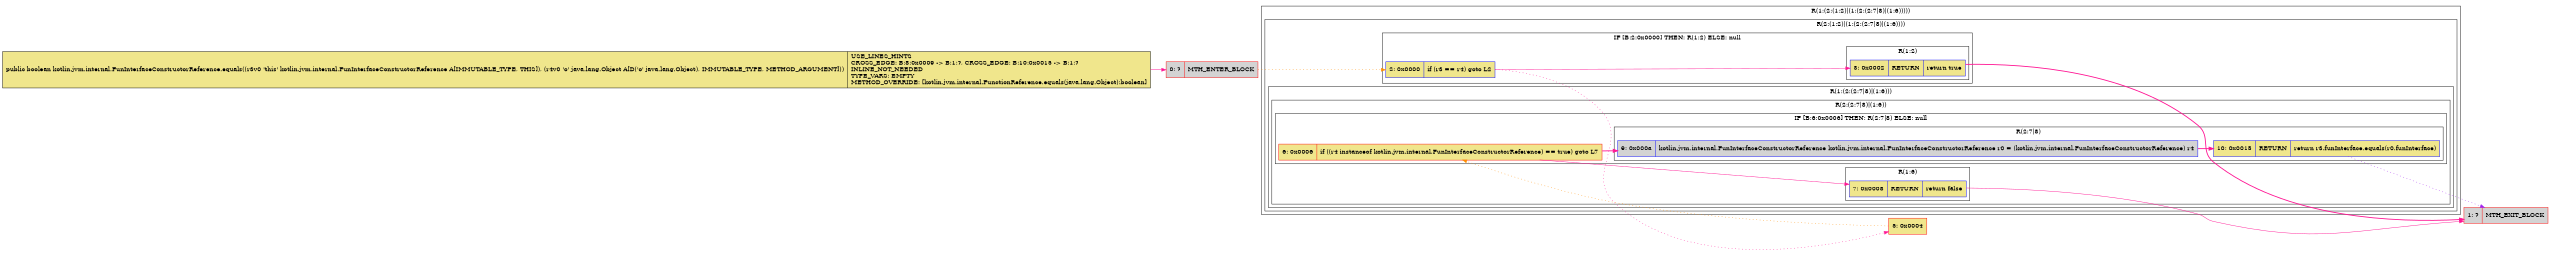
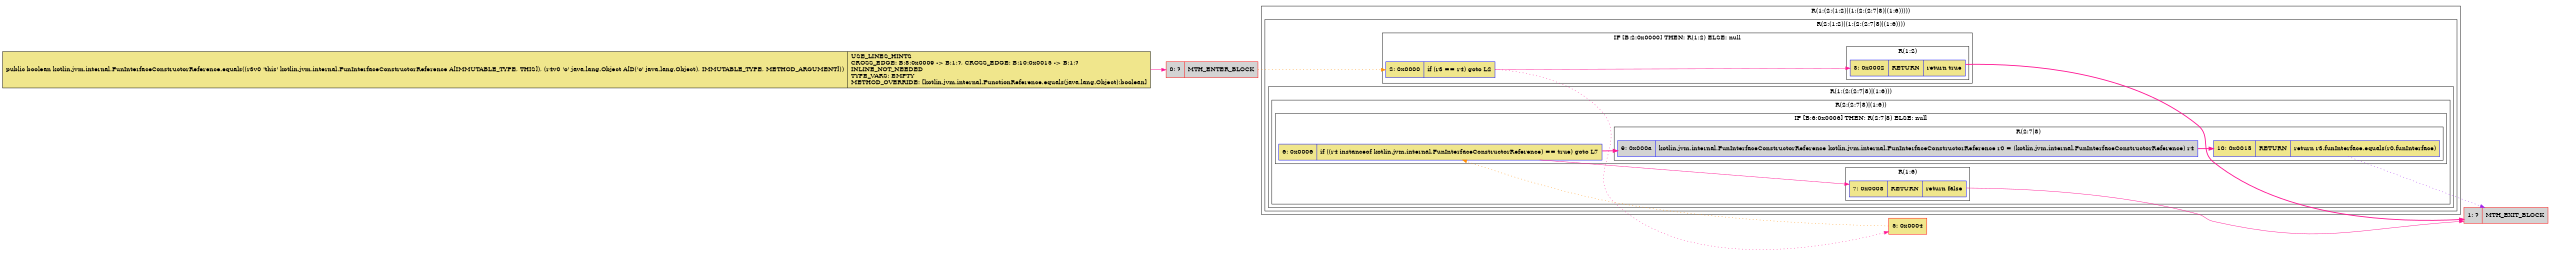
node "6: 0x0006": color red -> blue
